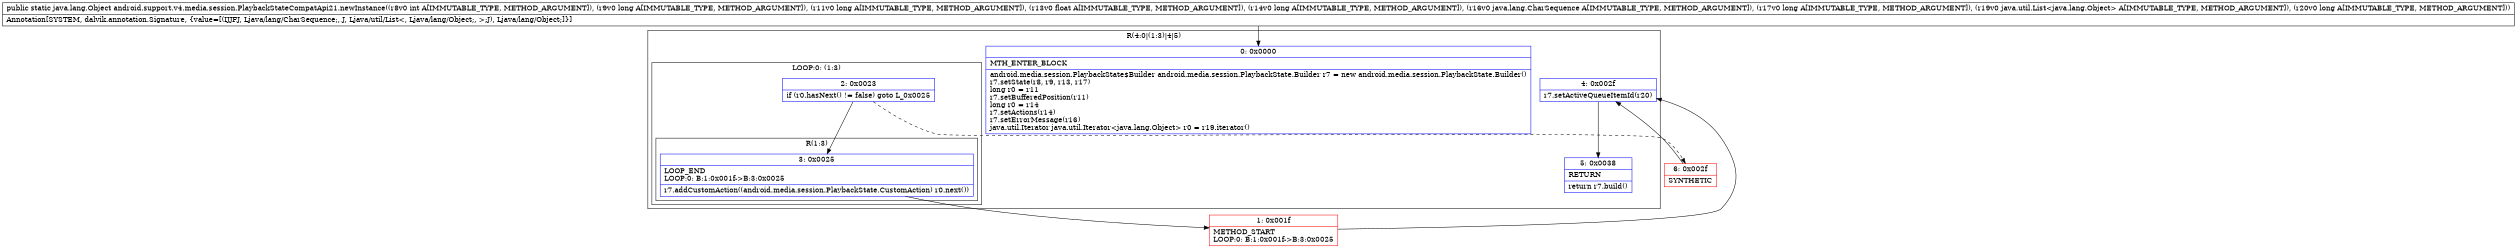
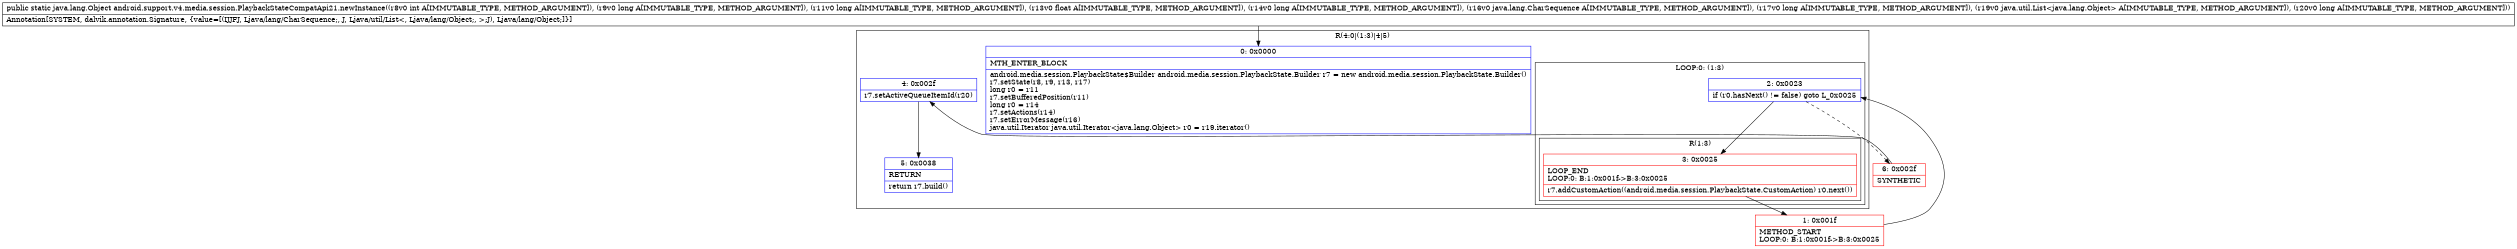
node "3: 0x0025": color blue -> red
edge "1: 0x001f" -> "4: 0x002f": now "1: 0x001f" -> "2: 0x0023"
